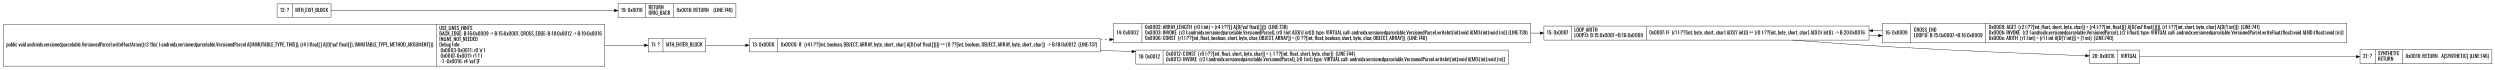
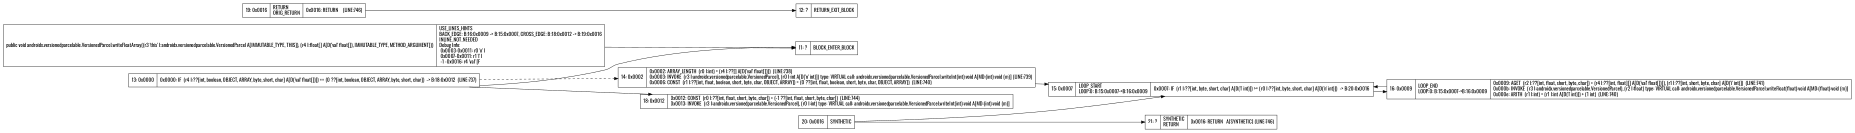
node "12: ?": text "MTH_EXIT_BLOCK" -> "RETURN_EXIT_BLOCK"
edge "12: ?" -> "19: 0x0016": reversed
node "19: 0x0016": text "ORIG_BACK" -> "ORIG_RETURN"
node "15: 0x0007": text "LOOP_ARITH" -> "LOOP_START"
node "16: 0x0009": text "CROSS_END" -> "LOOP_END"
node "11: ?": text "MTH_ENTER_BLOCK" -> "BLOCK_ENTER_BLOCK"
edge "11: ?" -> "13: 0x0000": reversed
edge "15: 0x0007" -> "20: 0x0016": reversed
node "20: 0x0016": text "VIRTUAL" -> "SYNTHETIC"
